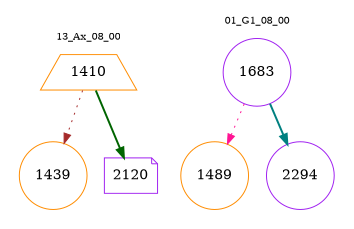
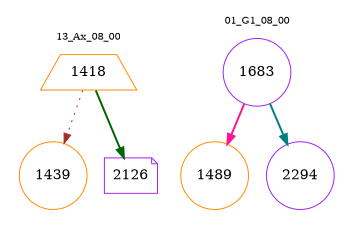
node "1410": label "1410" -> "1418"
edge "1683" -> "1489": style dotted -> bold
node "2120": label "2120" -> "2126"
